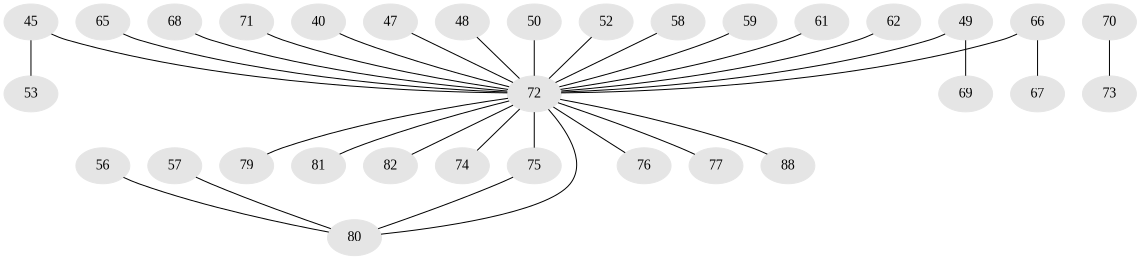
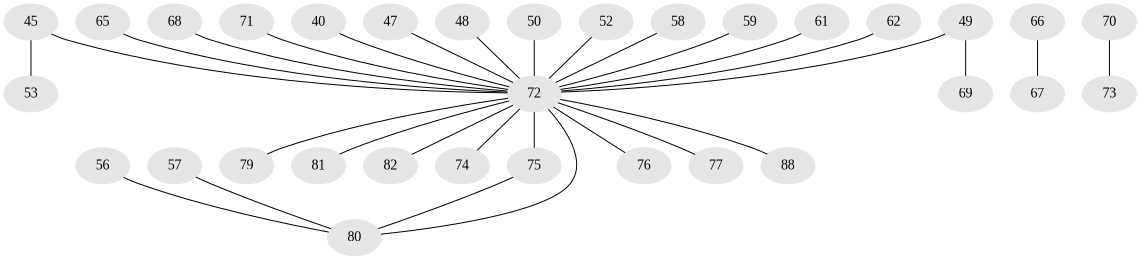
edge "66" -- "72": removed
